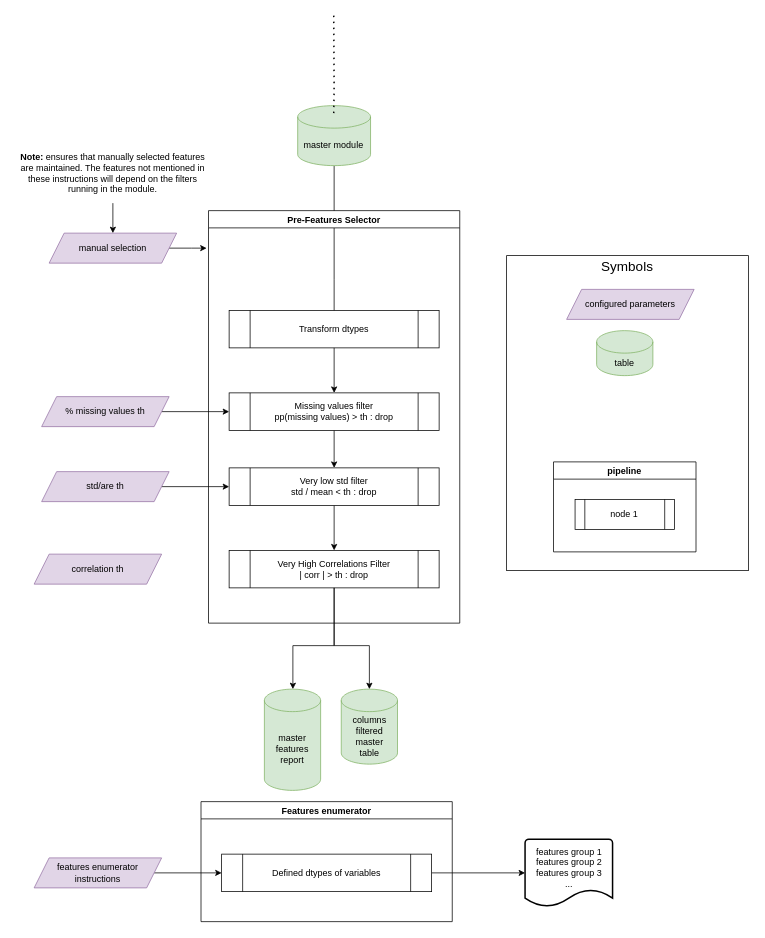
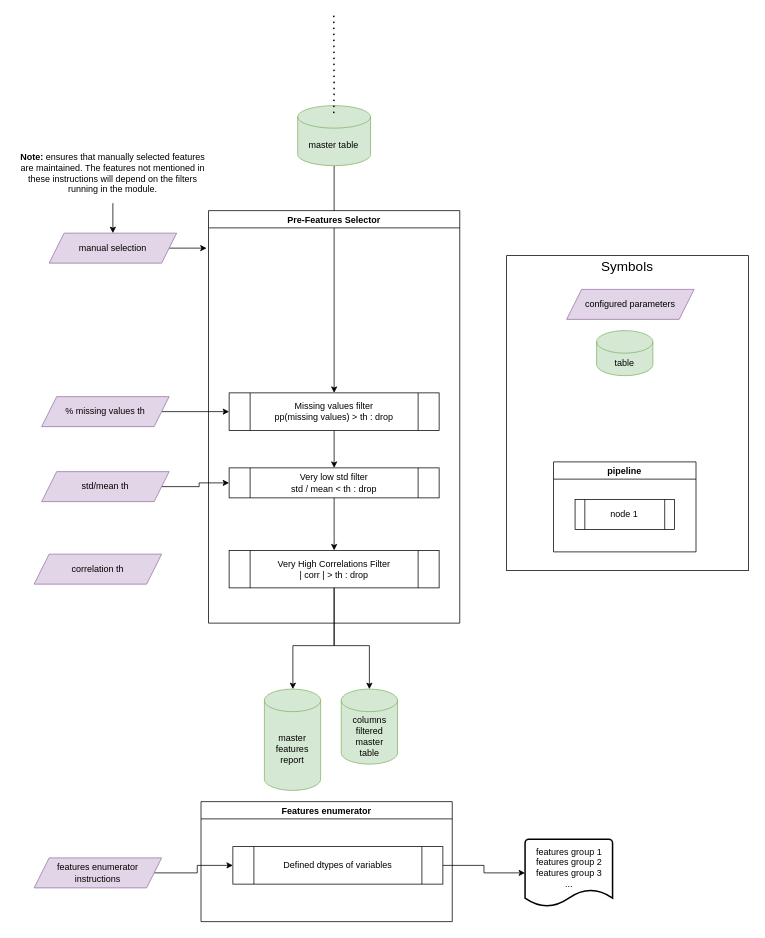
node "master module": label "master module" -> "master table"
node "Transform dtypes": removed
node "std/are th": label "std/are th" -> "std/mean th"
node "Very low std filter std / mean < th : drop": size 210x38 -> 210x30
node "Defined dtypes of variables": moved (327, 873) -> (338, 865)
